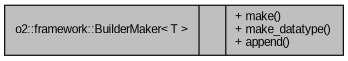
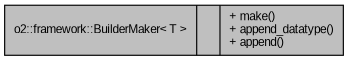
node "o2::framework::BuilderMaker< T >": text "+ make_datatype()" -> "+ append_datatype()"
